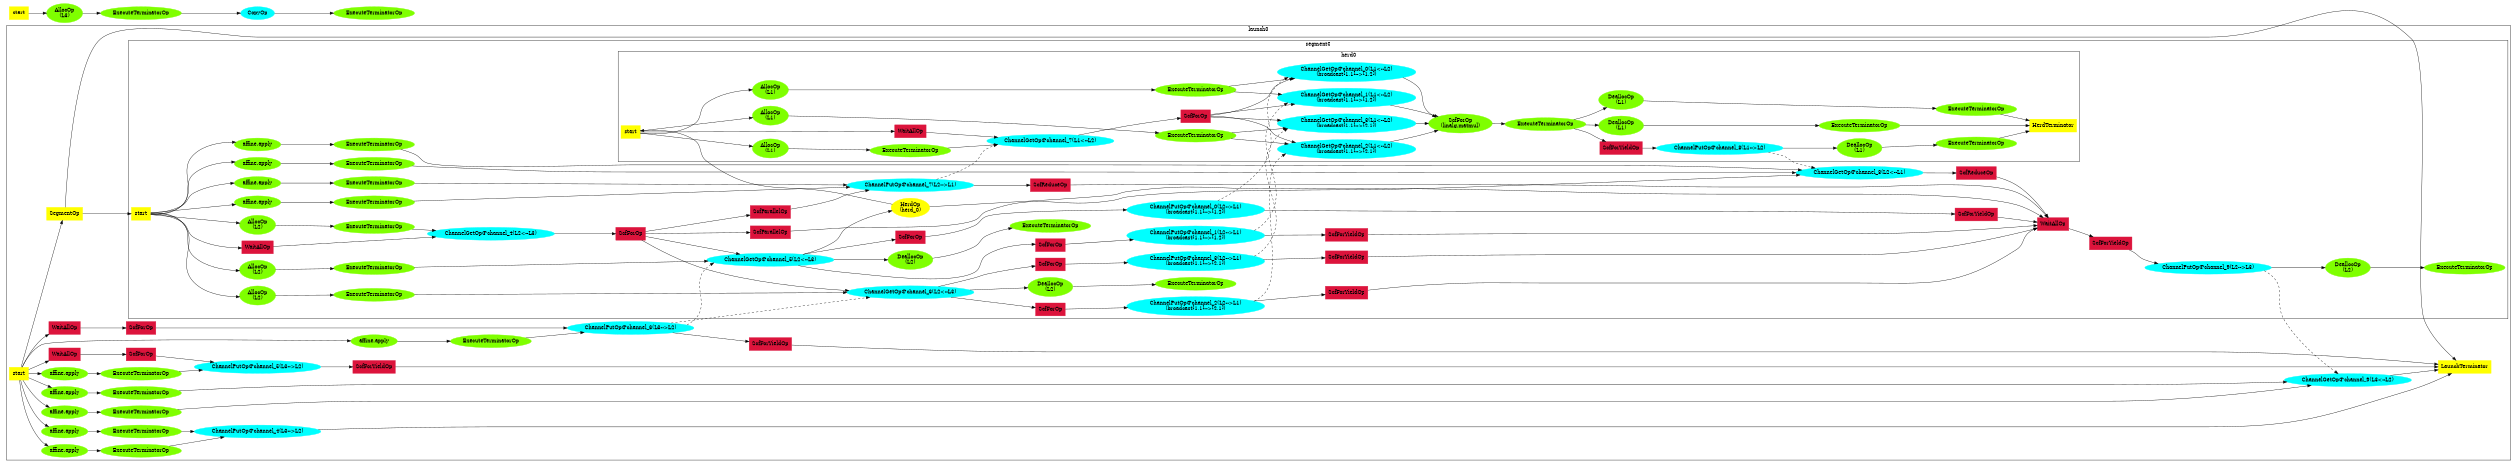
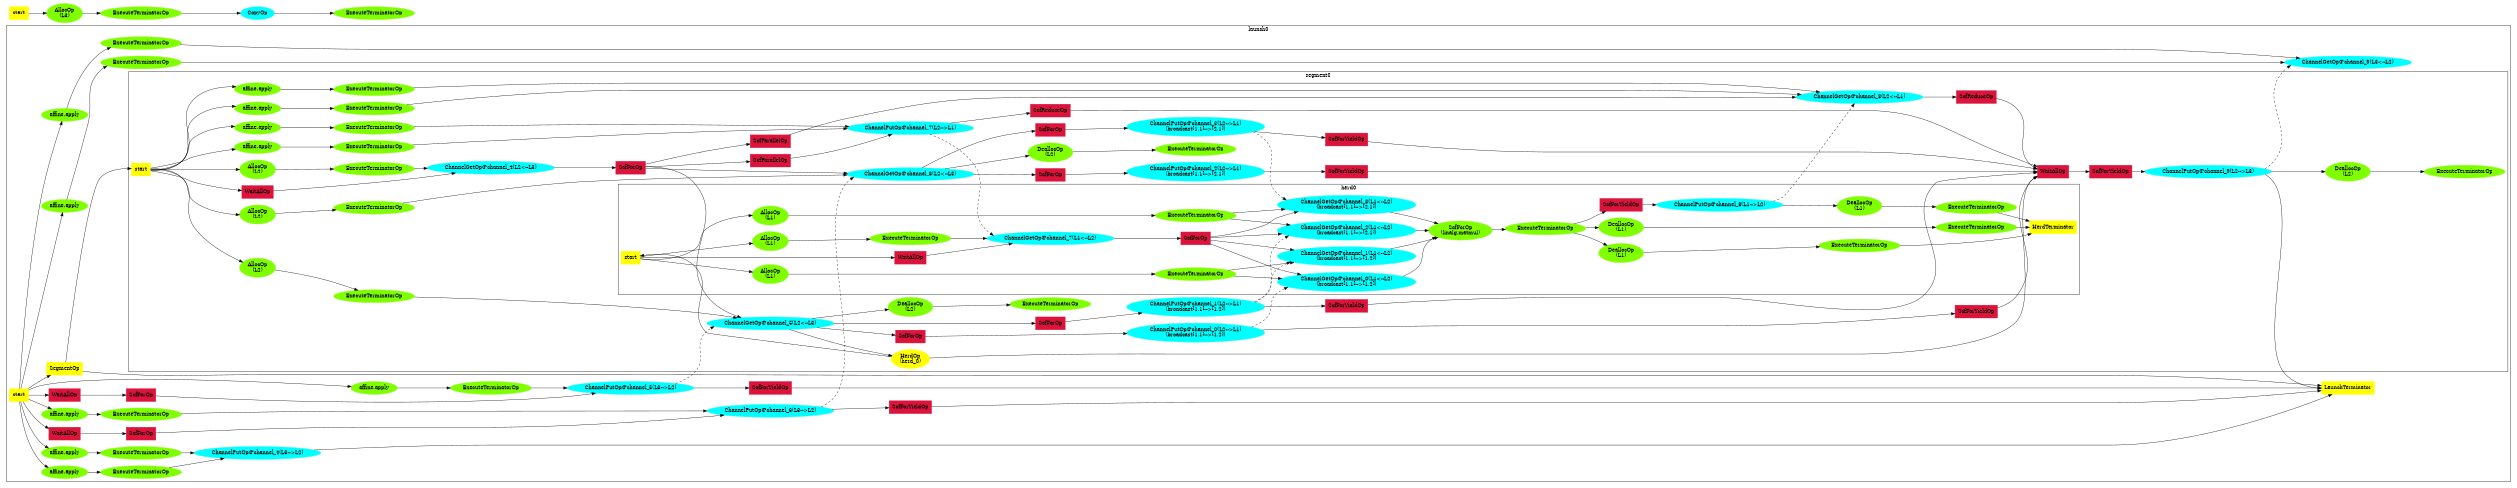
edge "ChannelPutOp@channel_2(L2-->L1) (broadcast[1,1]-->[2,1])" -> "ChannelGetOp@channel_2(L1<--L2) (broadcast[1,1]-->[2,1])": now "ChannelPutOp@channel_1(L2-->L1) (broadcast[1,1]-->[1,2])" -> "ChannelGetOp@channel_2(L1<--L2) (broadcast[1,1]-->[2,1])"
edge "ChannelPutOp@channel_6(L3-->L2)" -> "ChannelGetOp@channel_5(L2<--L3)": now "ChannelPutOp@channel_5(L3-->L2)" -> "ChannelGetOp@channel_5(L2<--L3)"
edge "ChannelGetOp@channel_9(L3<--L2)" -> "LaunchTerminator": now "ChannelPutOp@channel_9(L2-->L3)" -> "LaunchTerminator"
